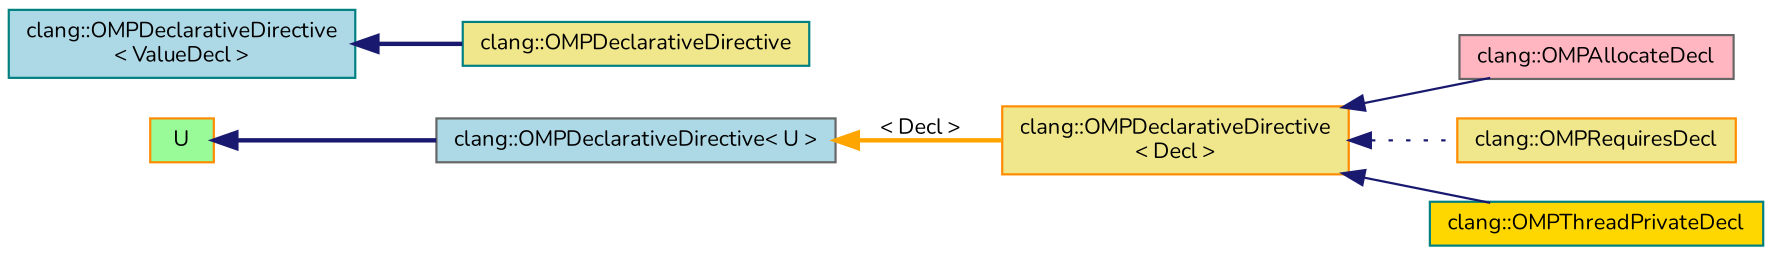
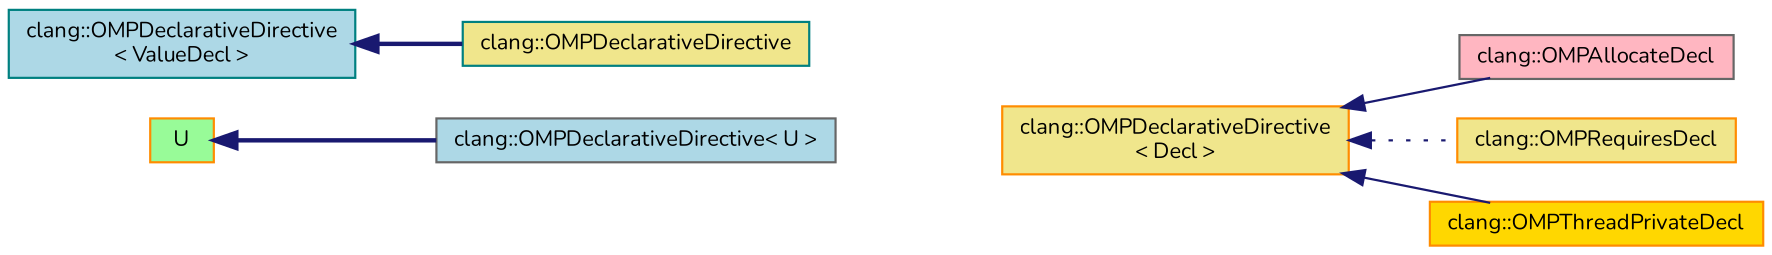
edge "clang::OMPDeclarativeDirective < Decl >" -> "clang::OMPDeclarativeDirective< U >": removed, label "< Decl >"
node "clang::OMPThreadPrivateDecl": color teal -> darkorange
